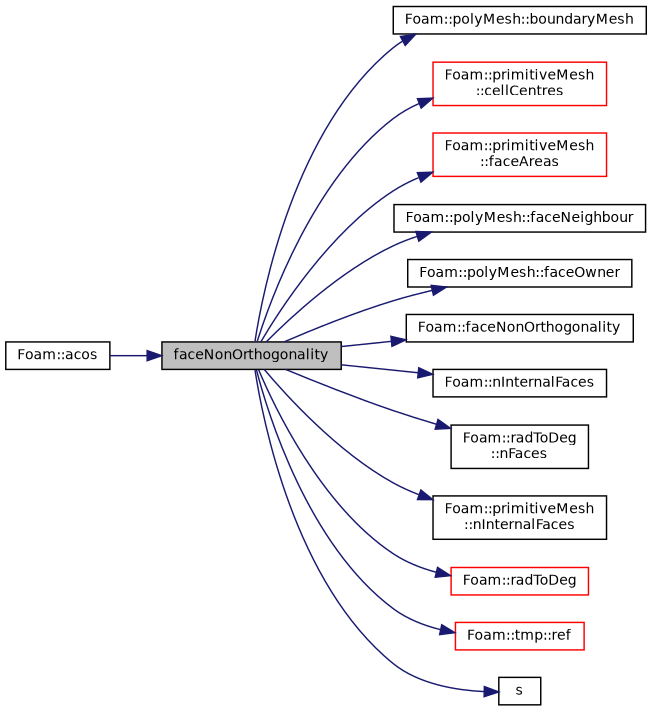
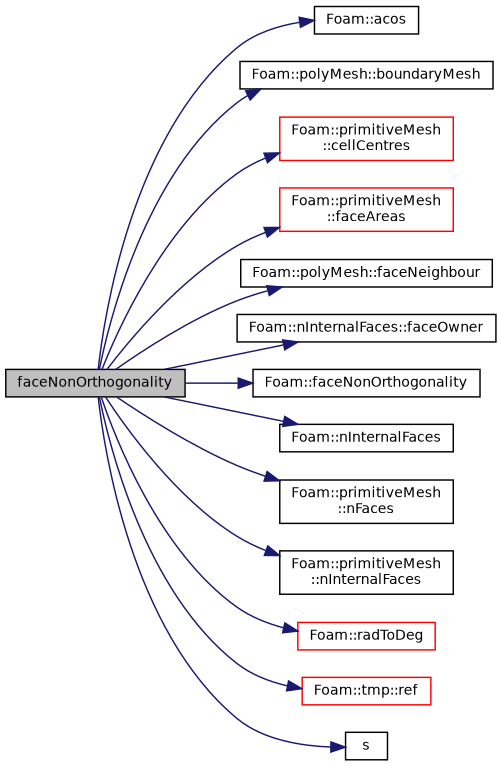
node "Foam::polyMesh::faceOwner": label "Foam::polyMesh::faceOwner" -> "Foam::nInternalFaces::faceOwner"
edge "Foam::acos" -> "faceNonOrthogonality": reversed
node "Foam::radToDeg ::nFaces": label "Foam::radToDeg ::nFaces" -> "Foam::primitiveMesh ::nFaces"
